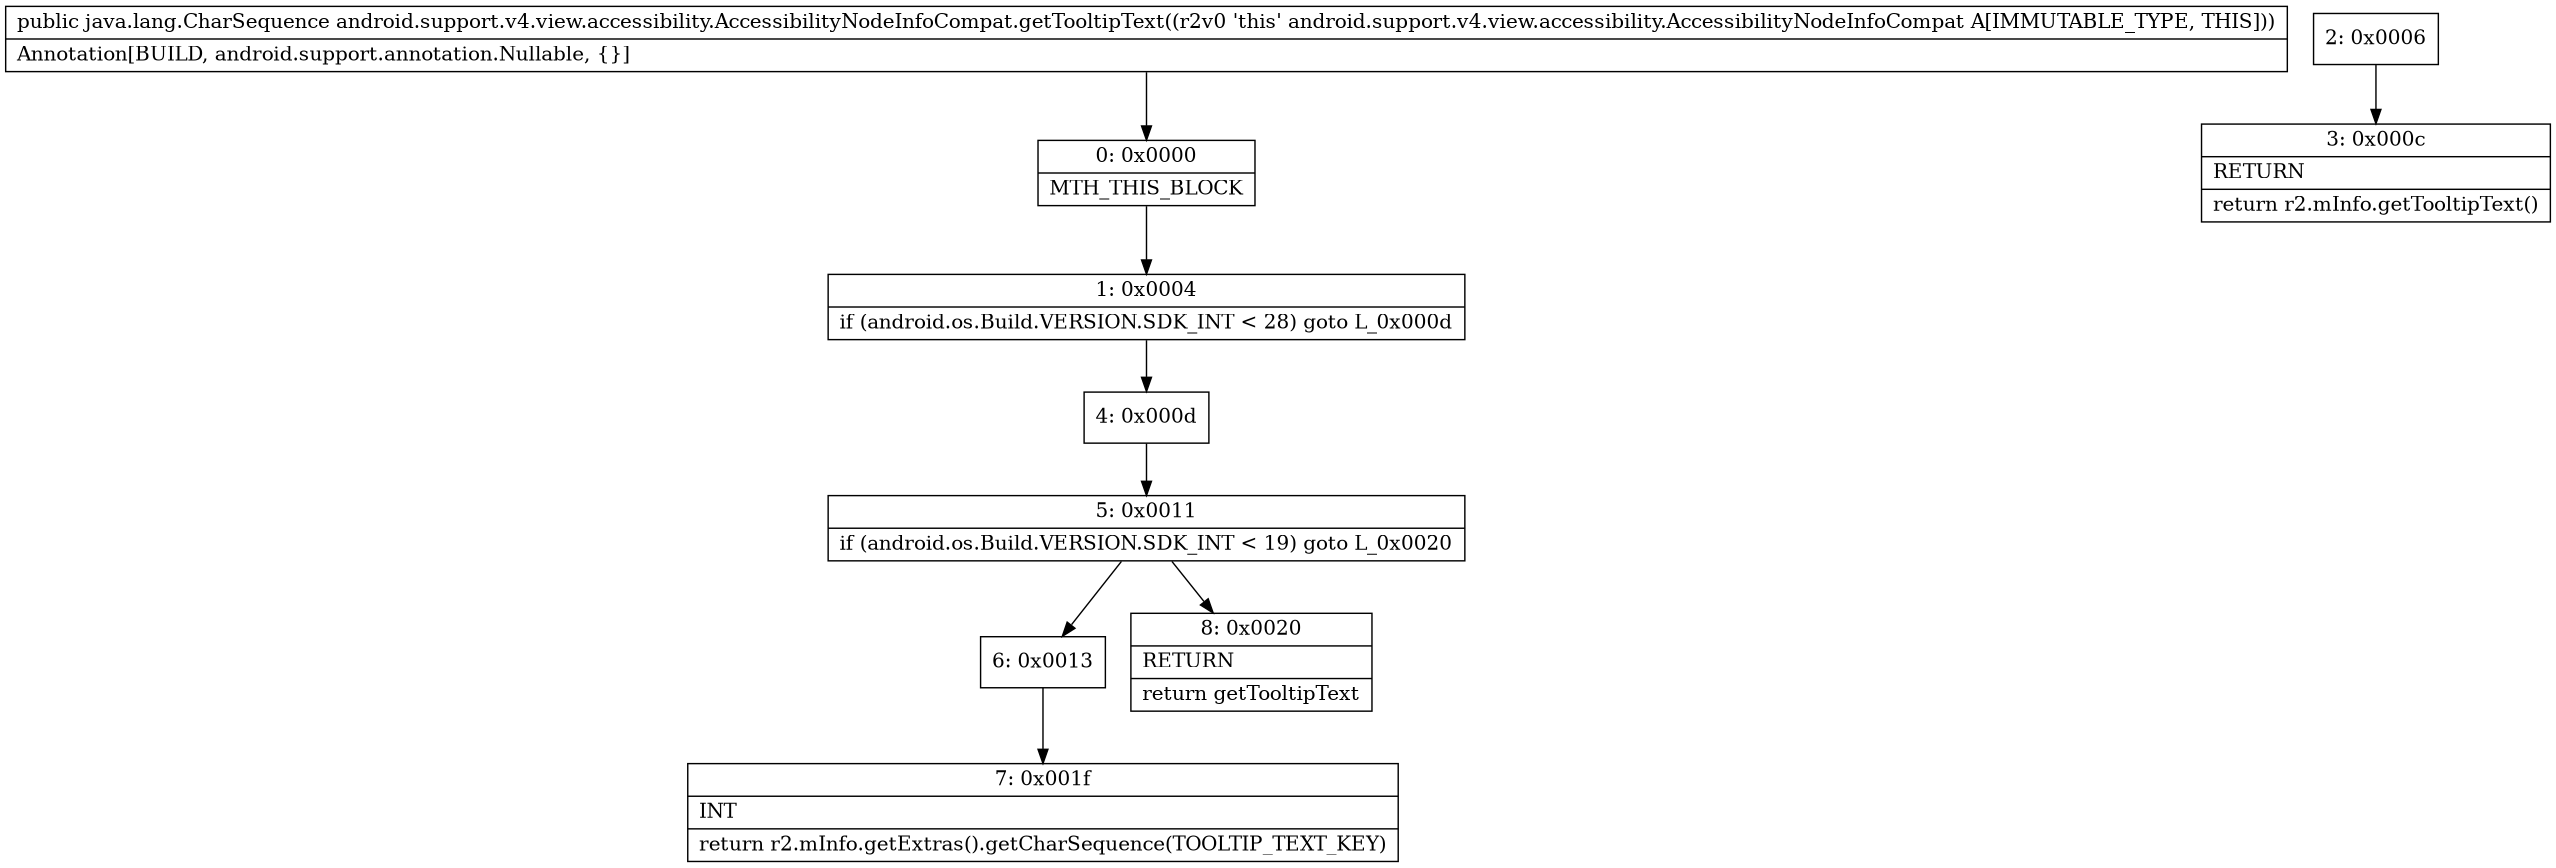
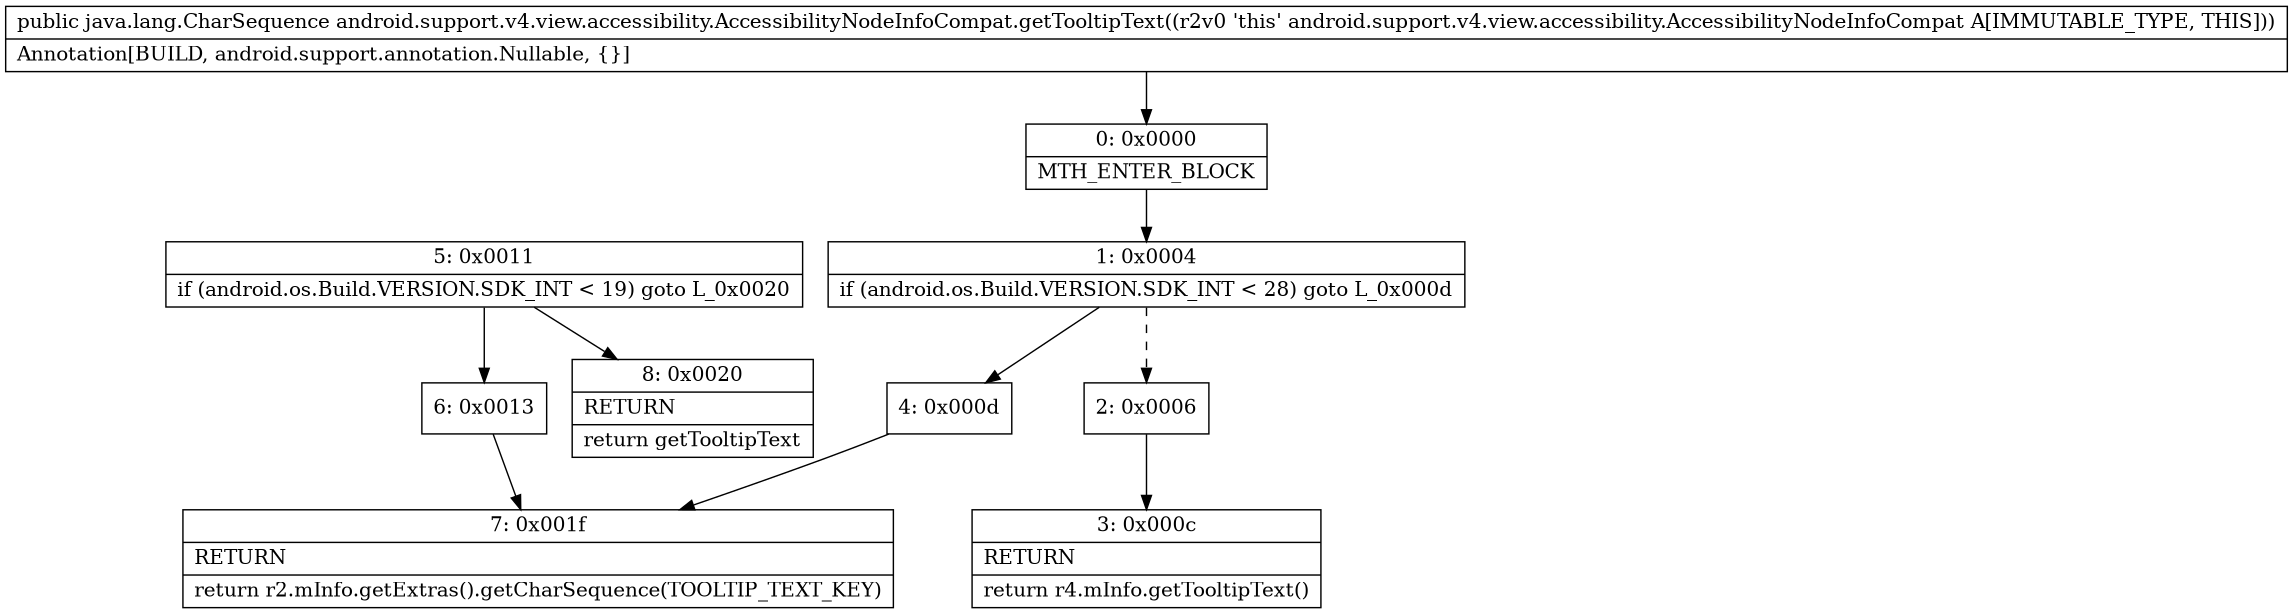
node "0: 0x0000": text "MTH_THIS_BLOCK" -> "MTH_ENTER_BLOCK"
node "3: 0x000c": text "return r2.mInfo.getTooltipText()" -> "return r4.mInfo.getTooltipText()"
edge "1: 0x0004" -> "2: 0x0006": added
edge "4: 0x000d" -> "5: 0x0011": now "4: 0x000d" -> "7: 0x001f"
node "7: 0x001f": text "INT" -> "RETURN"
